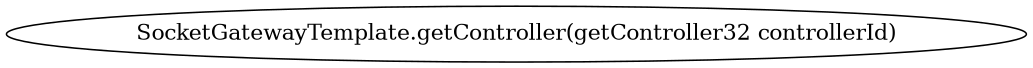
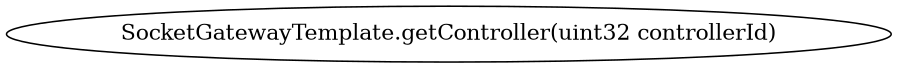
node "SocketGatewayTemplate.getController(getController32 controllerId)": label "SocketGatewayTemplate.getController(getController32 controllerId)" -> "SocketGatewayTemplate.getController(uint32 controllerId)"
